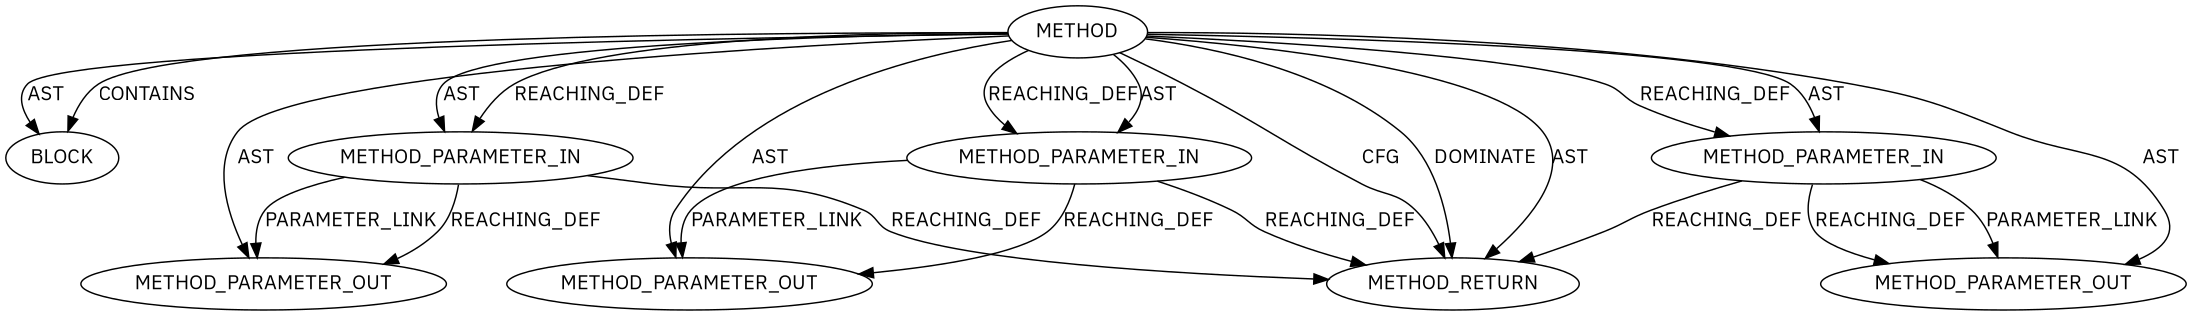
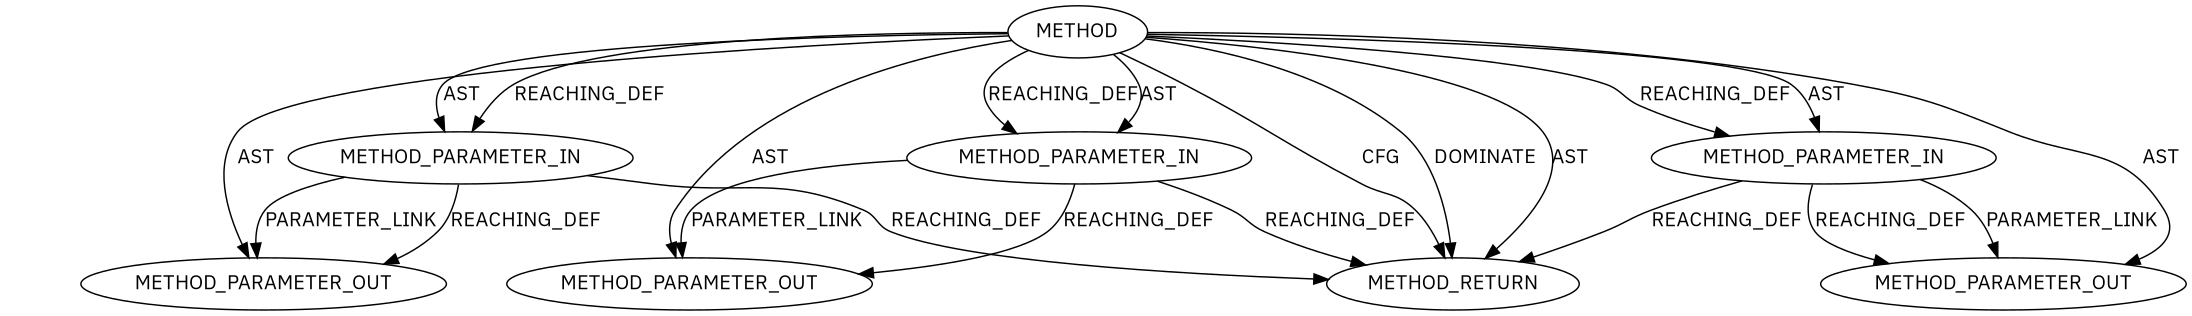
node "BLOCK": removed
